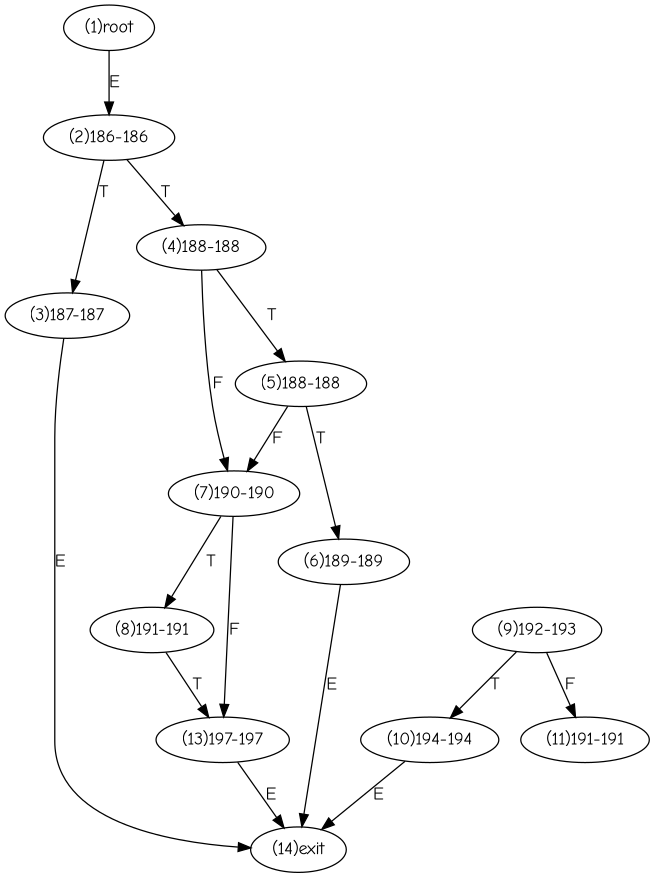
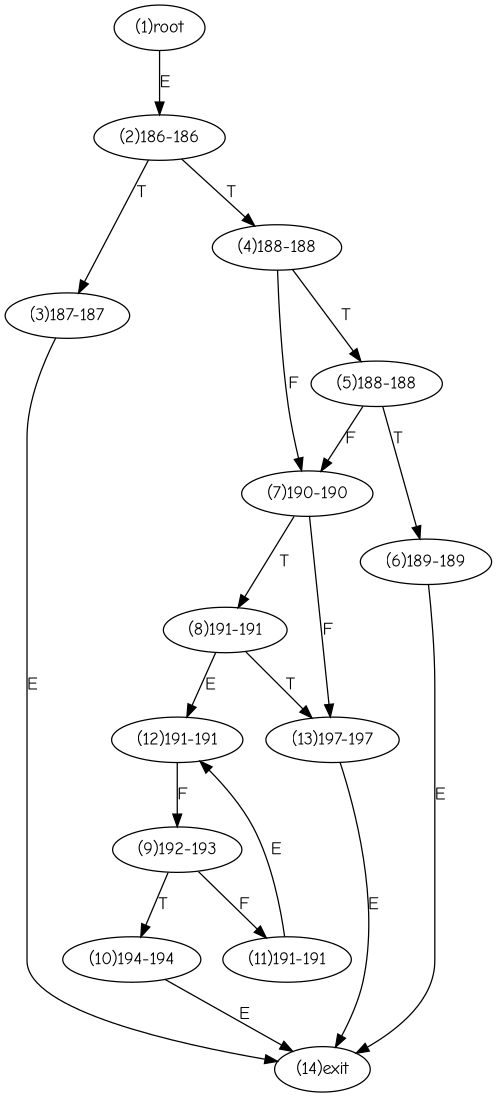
node "(12)191-191": added
